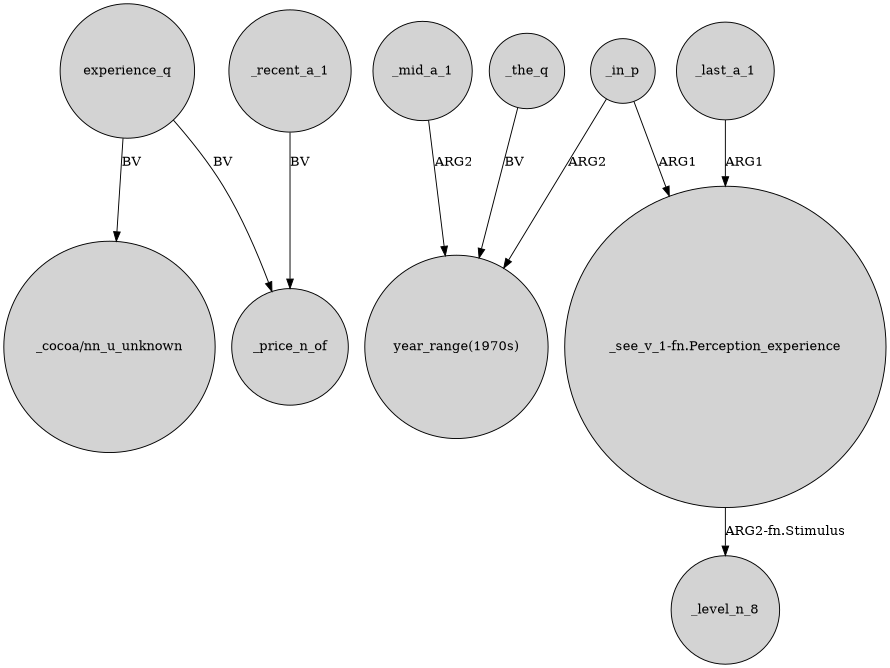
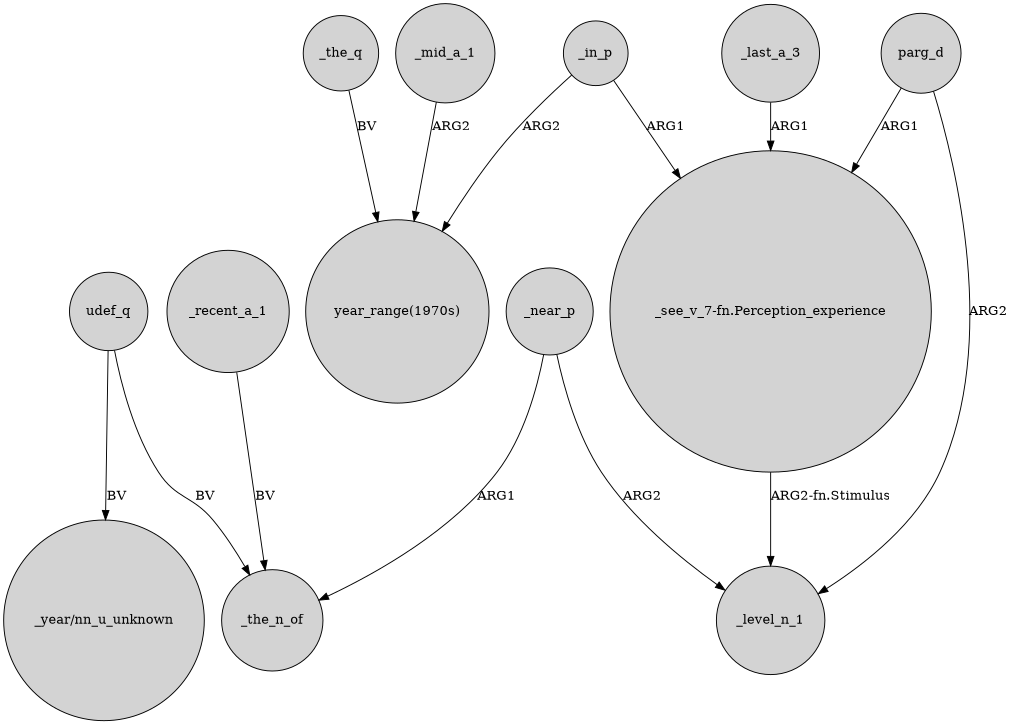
node "parg_d": added
node "experience_q": label "experience_q" -> "udef_q"
node "_last_a_1": label "_last_a_1" -> "_last_a_3"
node "_near_p": added
node "_cocoa/nn_u_unknown": label "_cocoa/nn_u_unknown" -> "_year/nn_u_unknown"
node "_price_n_of": label "_price_n_of" -> "_the_n_of"
node "_see_v_1-fn.Perception_experience": label "_see_v_1-fn.Perception_experience" -> "_see_v_7-fn.Perception_experience"
node "_level_n_8": label "_level_n_8" -> "_level_n_1"
